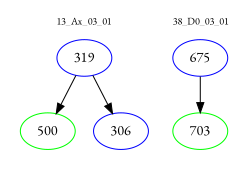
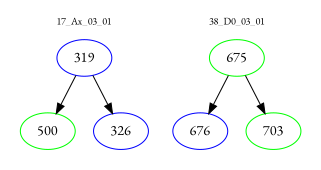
cluster "13_Ax_03_01": label "13_Ax_03_01" -> "17_Ax_03_01"
node "675": color blue -> green
node "306": label "306" -> "326"
node "676": added
